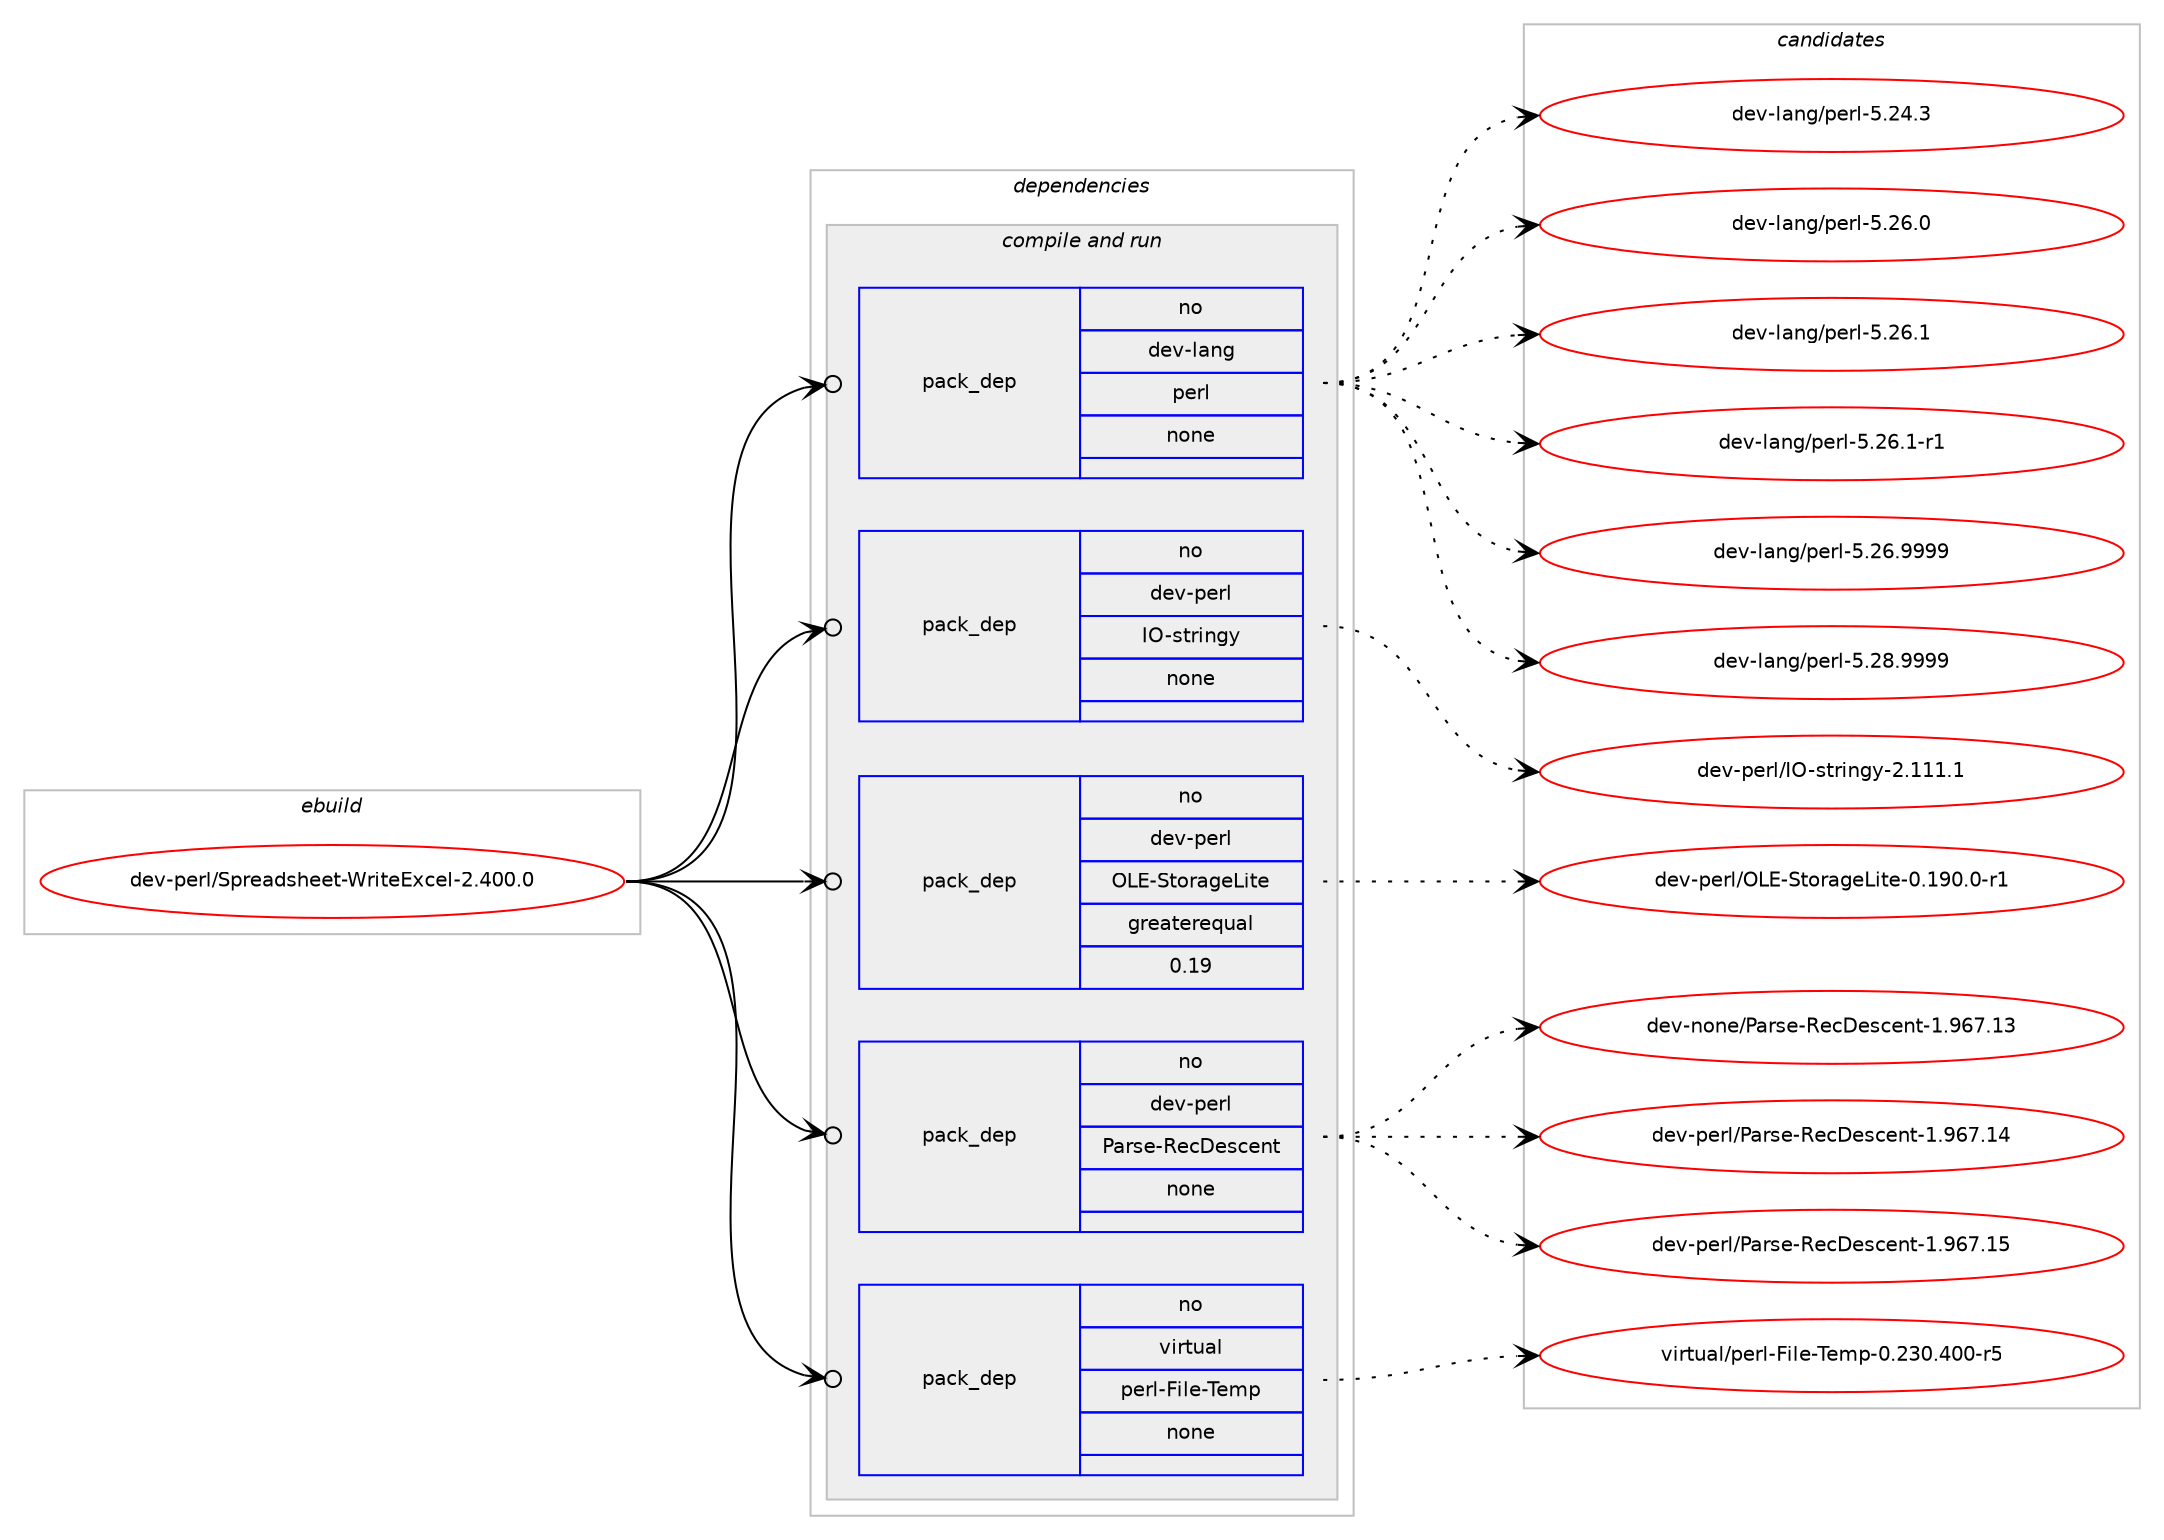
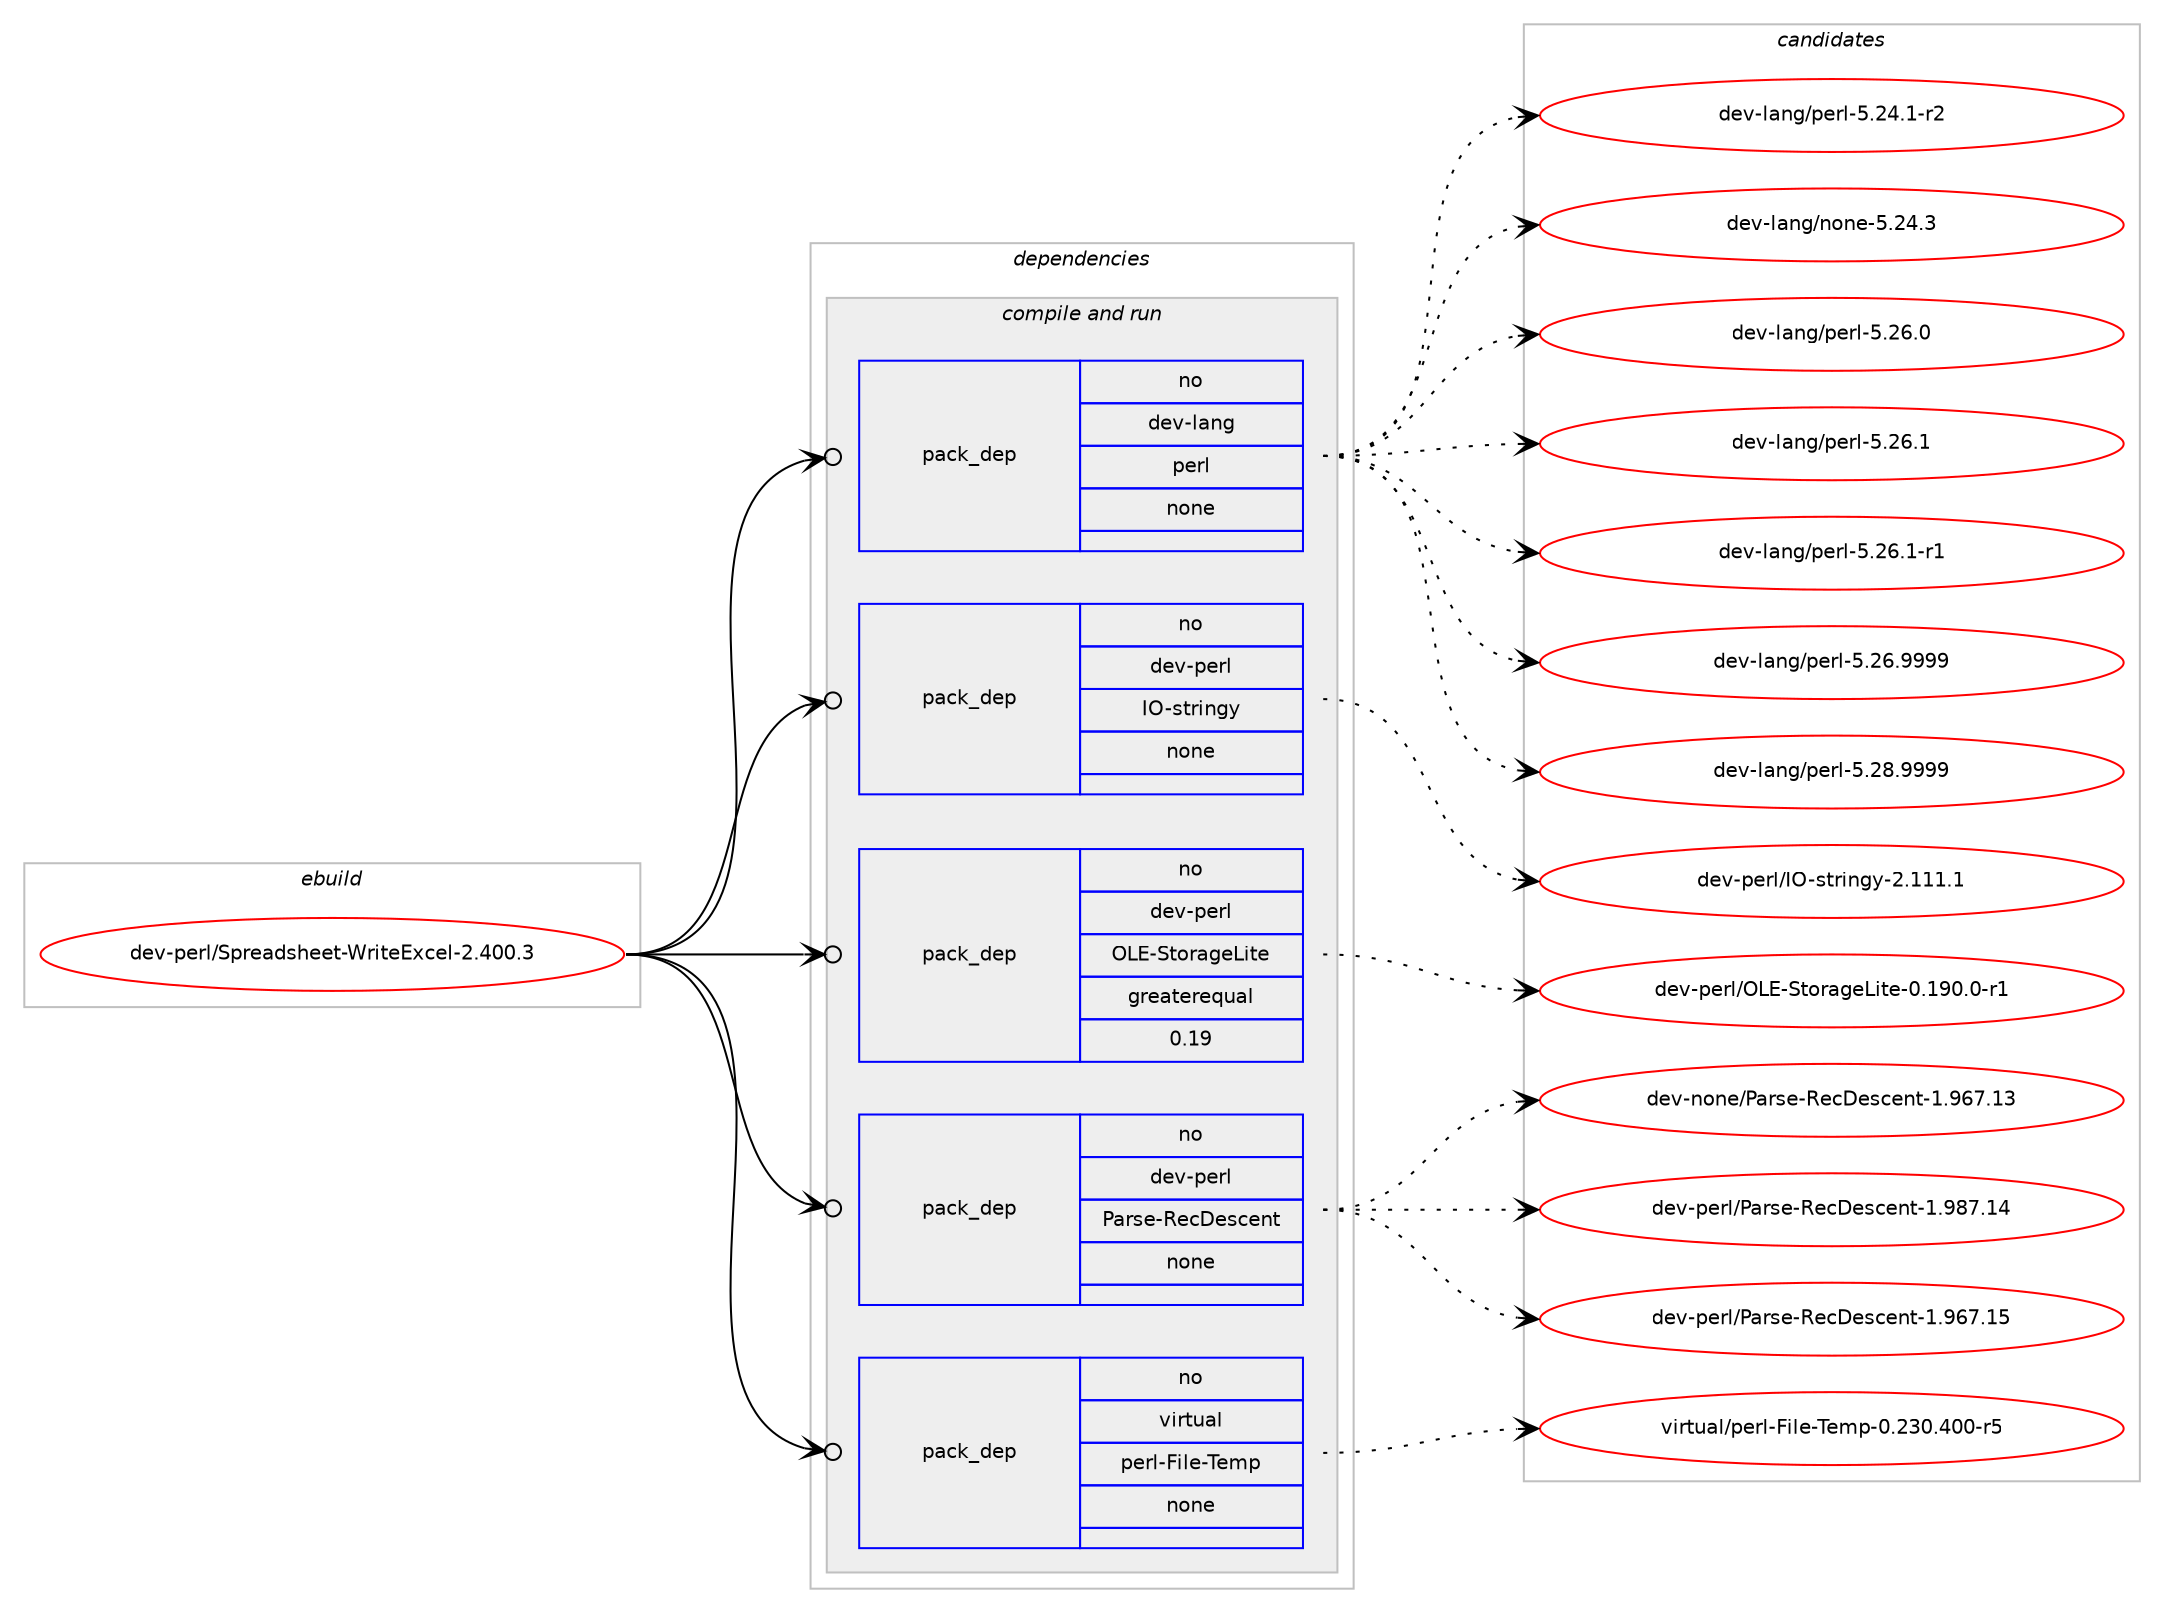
node "dev-lang/perl-5.24.1-r2": added
node "dev-lang/perl-5.24.3": label "dev-lang/perl-5.24.3" -> "dev-lang/none-5.24.3"
node "dev-perl/Spreadsheet-WriteExcel-2.400.0": label "dev-perl/Spreadsheet-WriteExcel-2.400.0" -> "dev-perl/Spreadsheet-WriteExcel-2.400.3"
node "dev-perl/Parse-RecDescent-1.967.14": label "dev-perl/Parse-RecDescent-1.967.14" -> "dev-perl/Parse-RecDescent-1.987.14"
